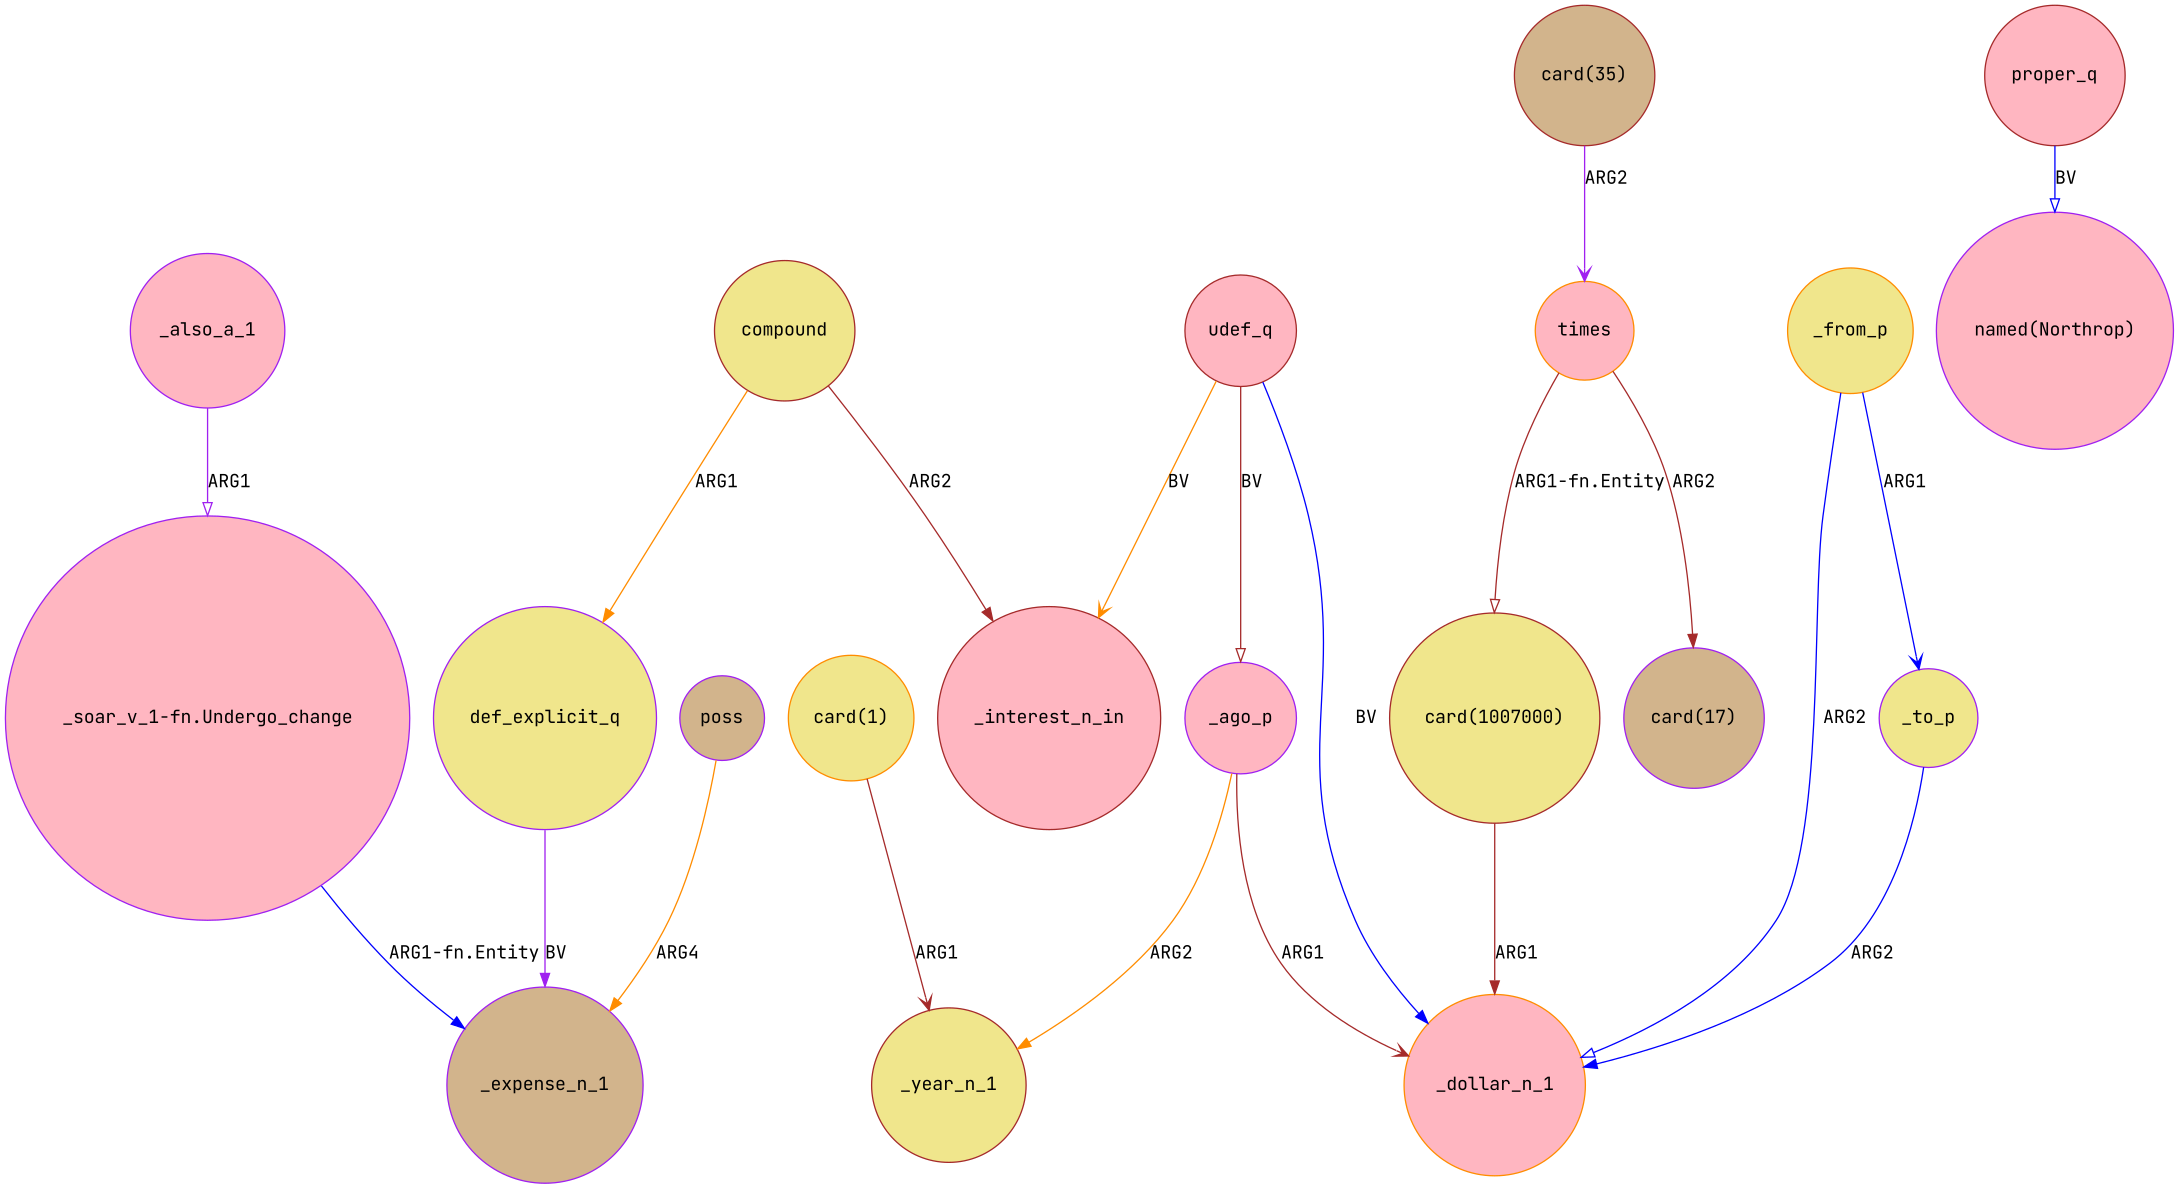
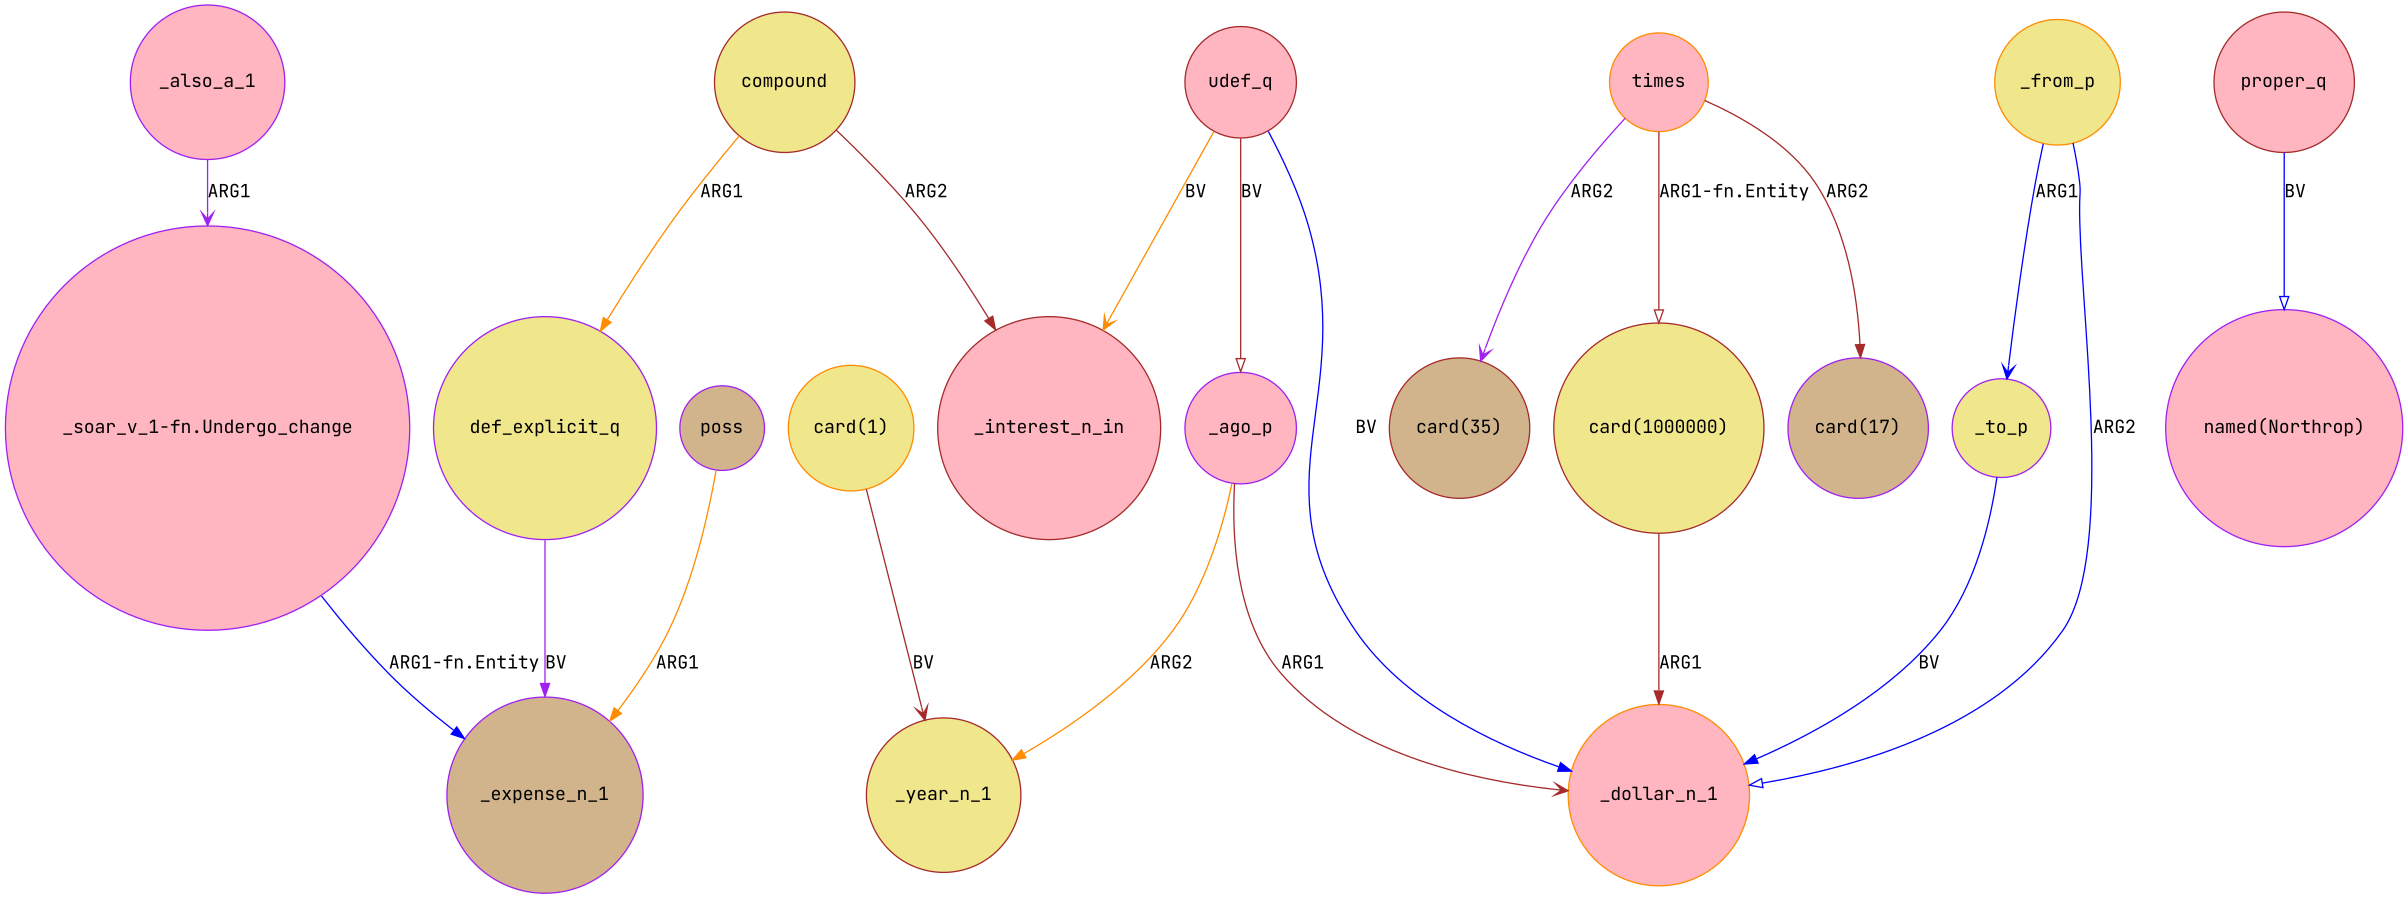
edge "card(35)" -> "times": reversed
edge "_also_a_1" -> "_soar_v_1-fn.Undergo_change": arrowhead onormal -> vee
node "card(1007000)": label "card(1007000)" -> "card(1000000)"
edge "poss" -> "_expense_n_1": label "ARG4" -> "ARG1"
edge "card(1)" -> "_year_n_1": label "ARG1" -> "BV"
edge "_to_p" -> "_dollar_n_1": label "ARG2" -> "BV"
